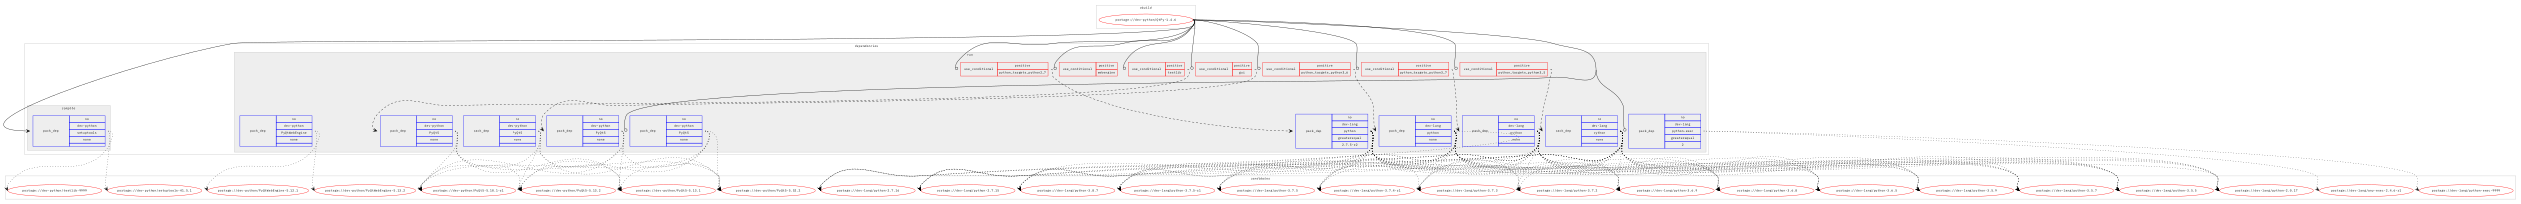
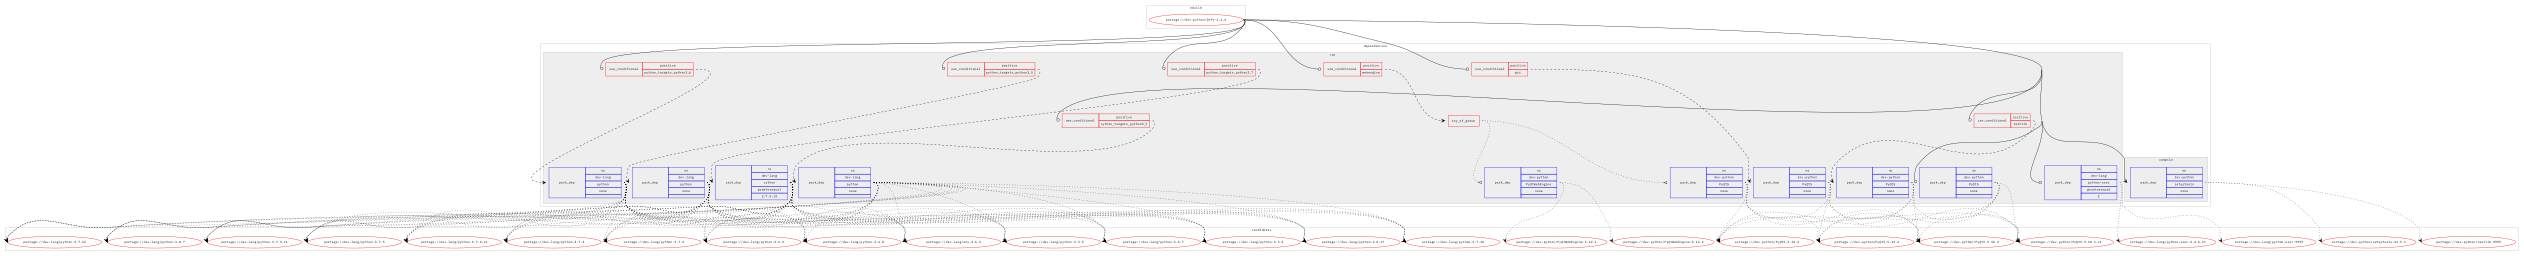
node "any_of_group": added
node "portage://dev-lang/python-3.6.5": label "portage://dev-lang/python-3.6.5" -> "portage://dev-lang/any-3.6.5"
node "portage://dev-lang/any-exec-2.4.6-r1": label "portage://dev-lang/any-exec-2.4.6-r1" -> "portage://dev-lang/python-exec-2.4.6-r1"
